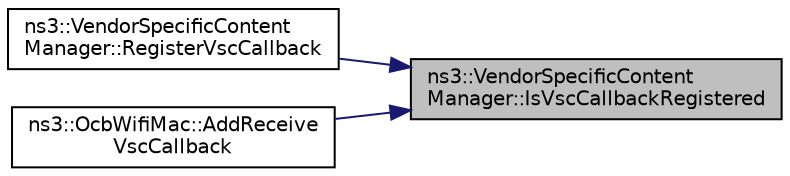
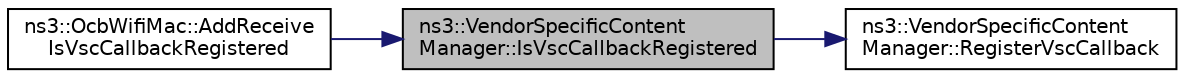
edge "ns3::VendorSpecificContent Manager::RegisterVscCallback" -> "ns3::VendorSpecificContent Manager::IsVscCallbackRegistered": reversed
node "ns3::OcbWifiMac::AddReceive VscCallback": label "ns3::OcbWifiMac::AddReceive VscCallback" -> "ns3::OcbWifiMac::AddReceive IsVscCallbackRegistered"
